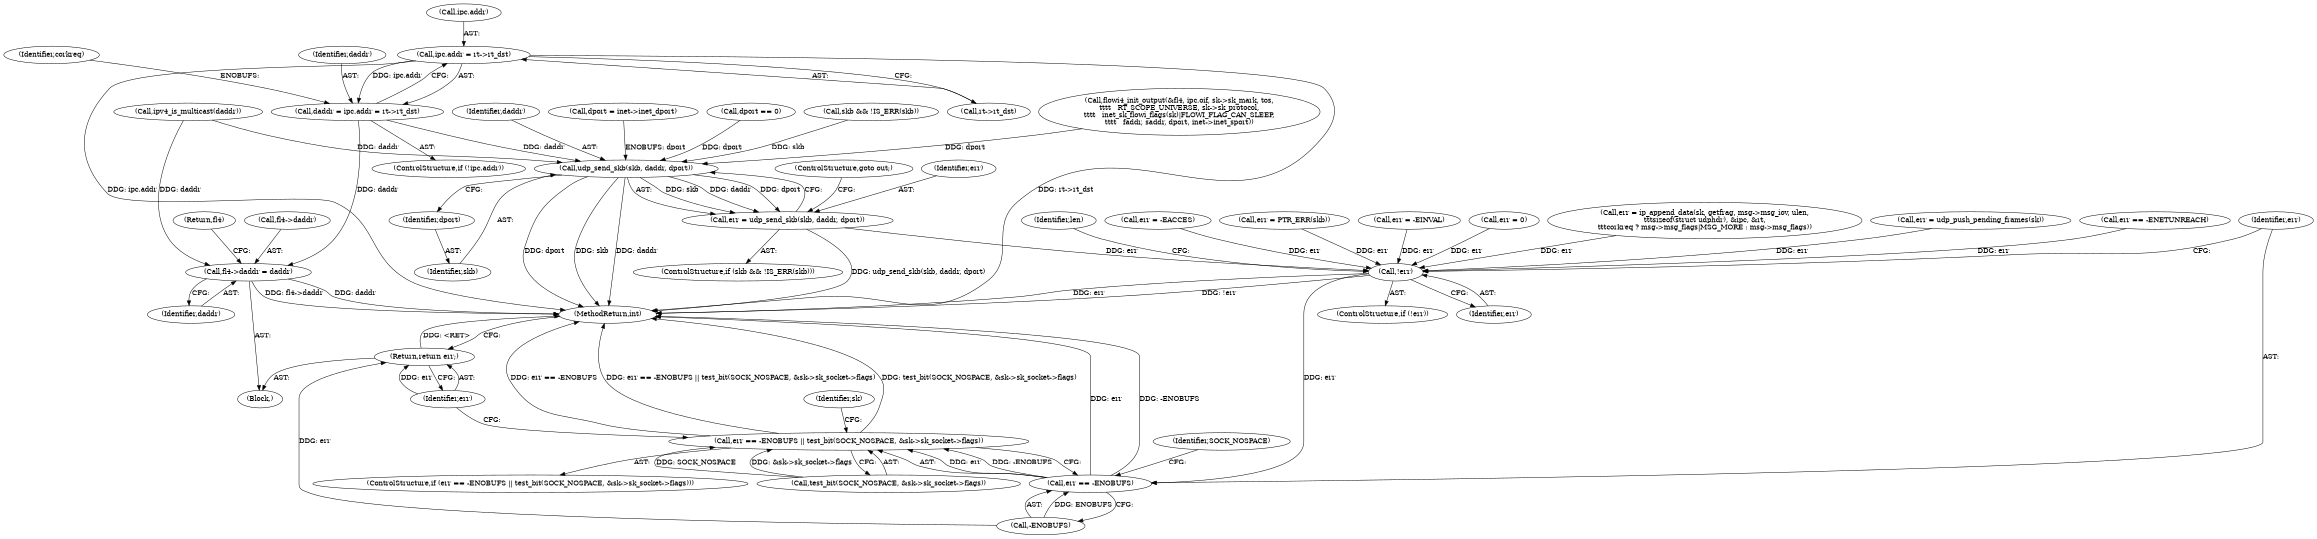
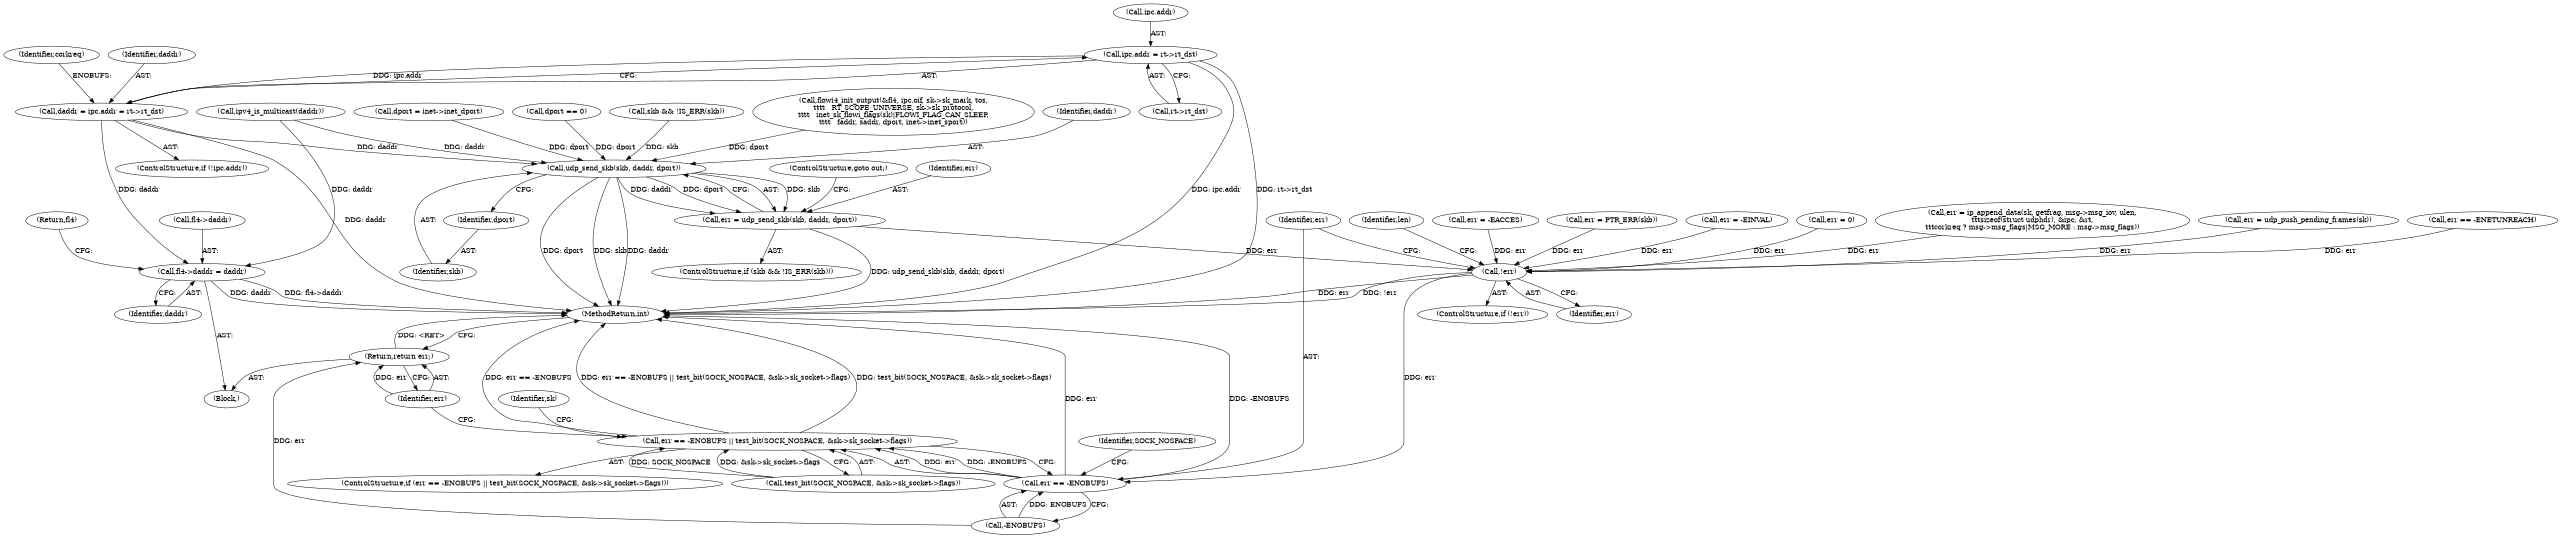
edge "(Call,dport = inet->inet_dport)" -> "(Call,udp_send_skb(skb, daddr, dport))": label "ENOBUFS: dport" -> "DDG: dport"
edge "(Call,daddr = ipc.addr = rt->rt_dst)" -> "(MethodReturn,int)": added, label "DDG: daddr"
